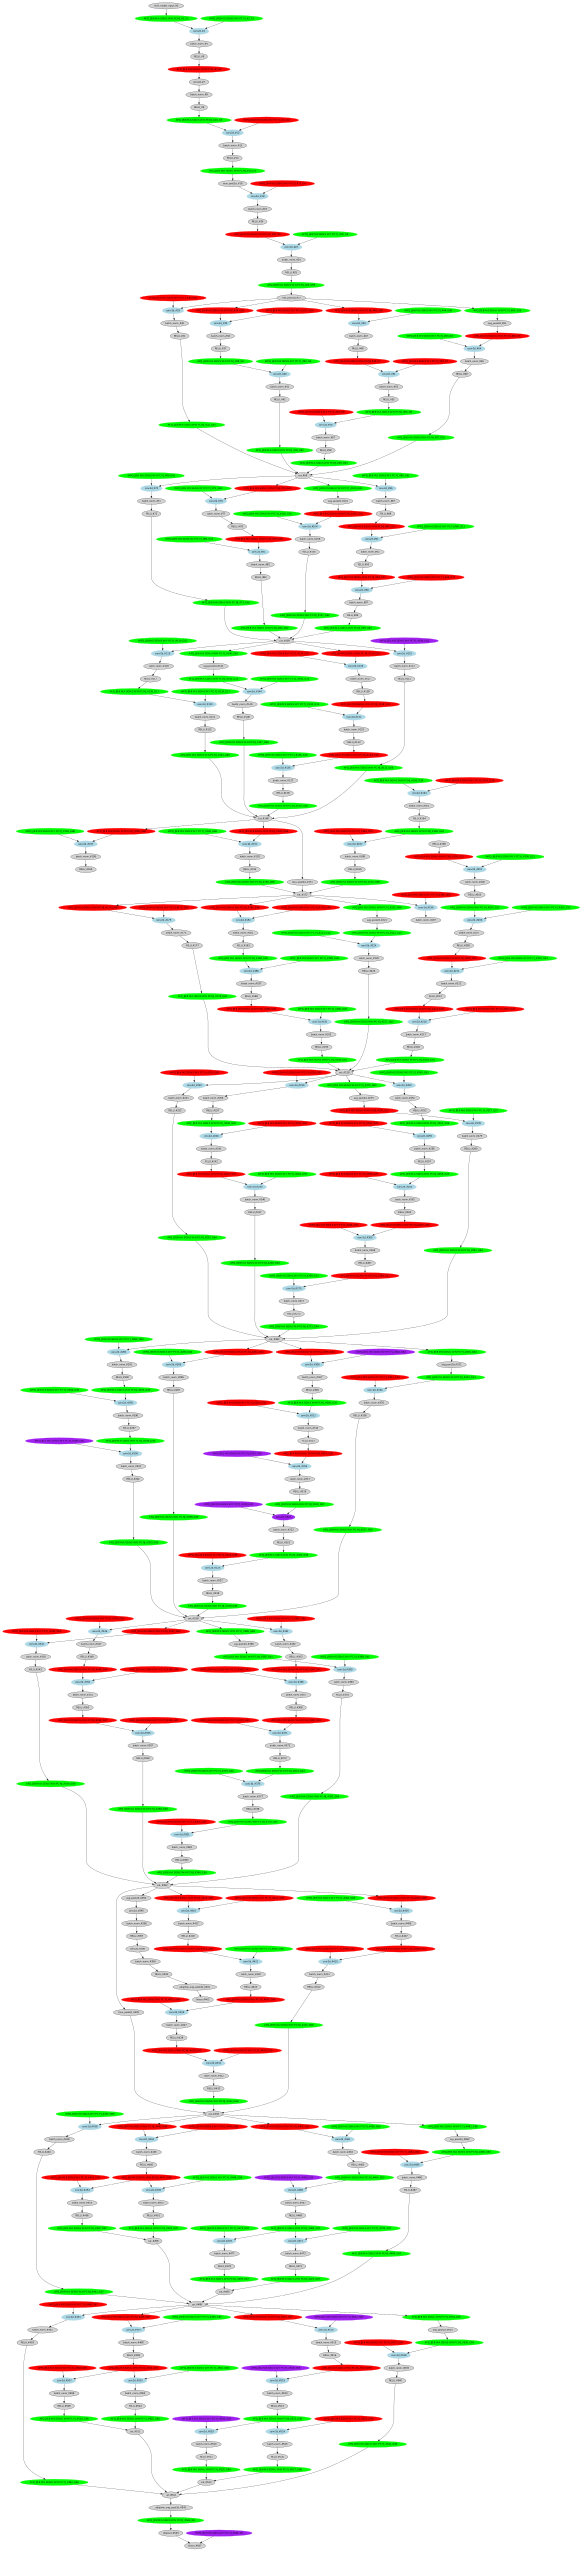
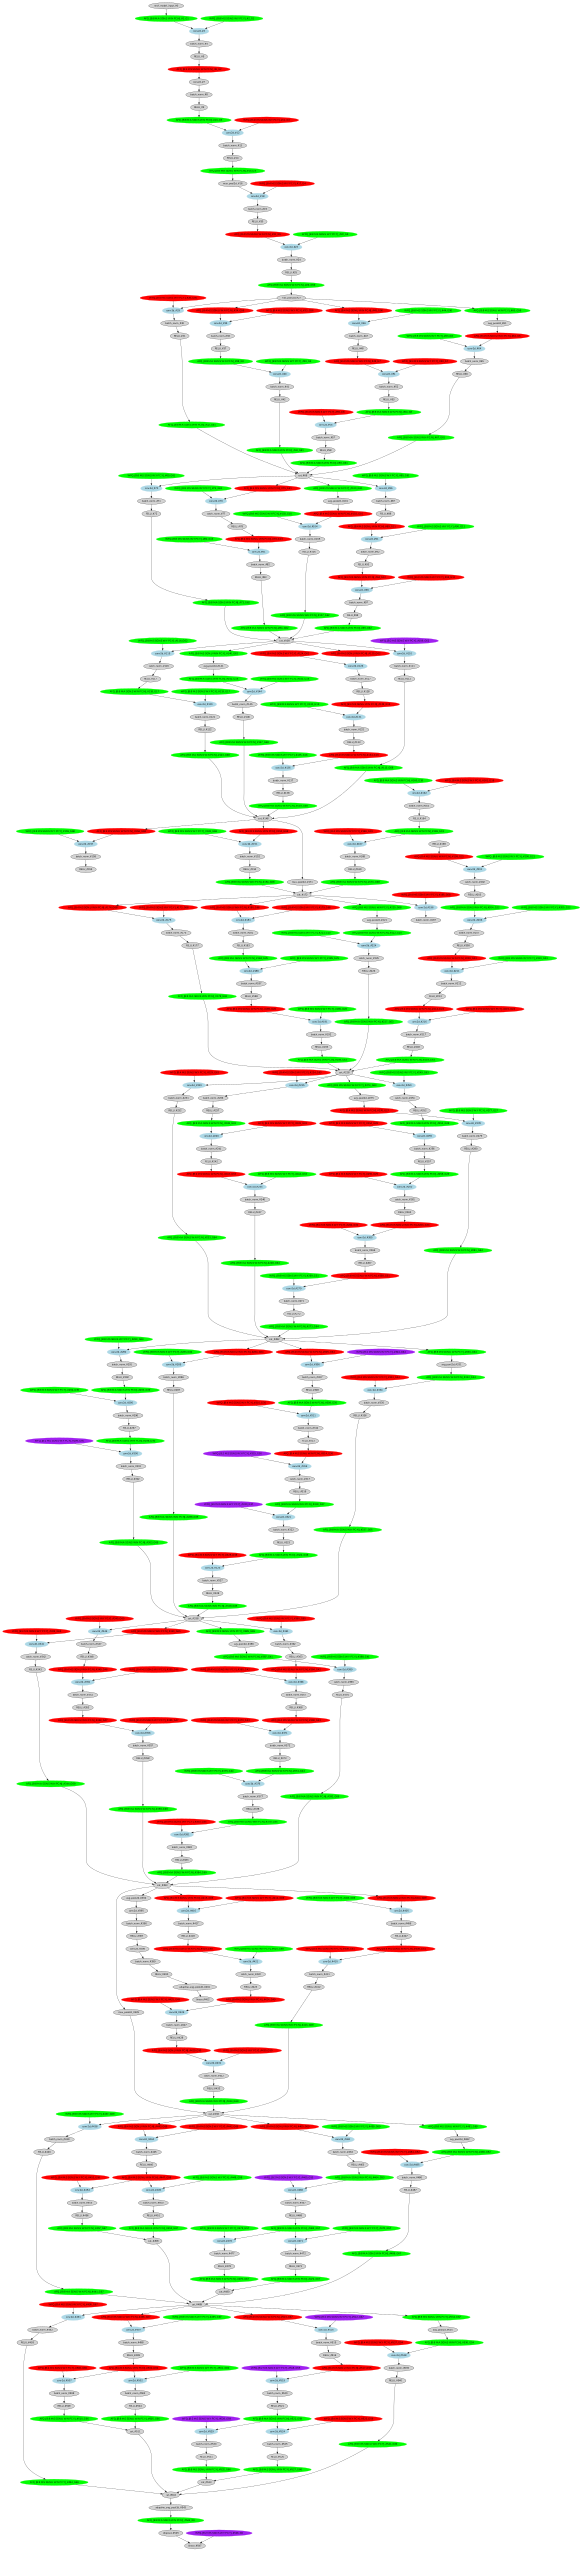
node "conv2d_#321": fillcolor purple -> lightblue
